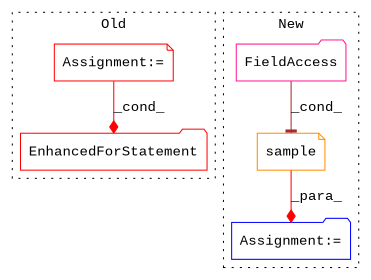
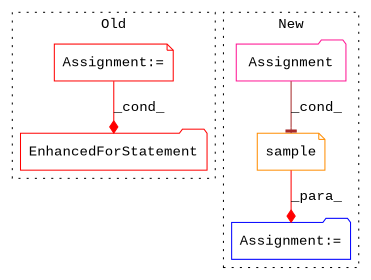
node "FieldAccess": label "FieldAccess" -> "Assignment"
